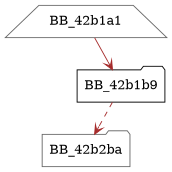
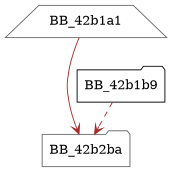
edge "BB_42b1a1" -> "BB_42b1b9": now "BB_42b1a1" -> "BB_42b2ba"
